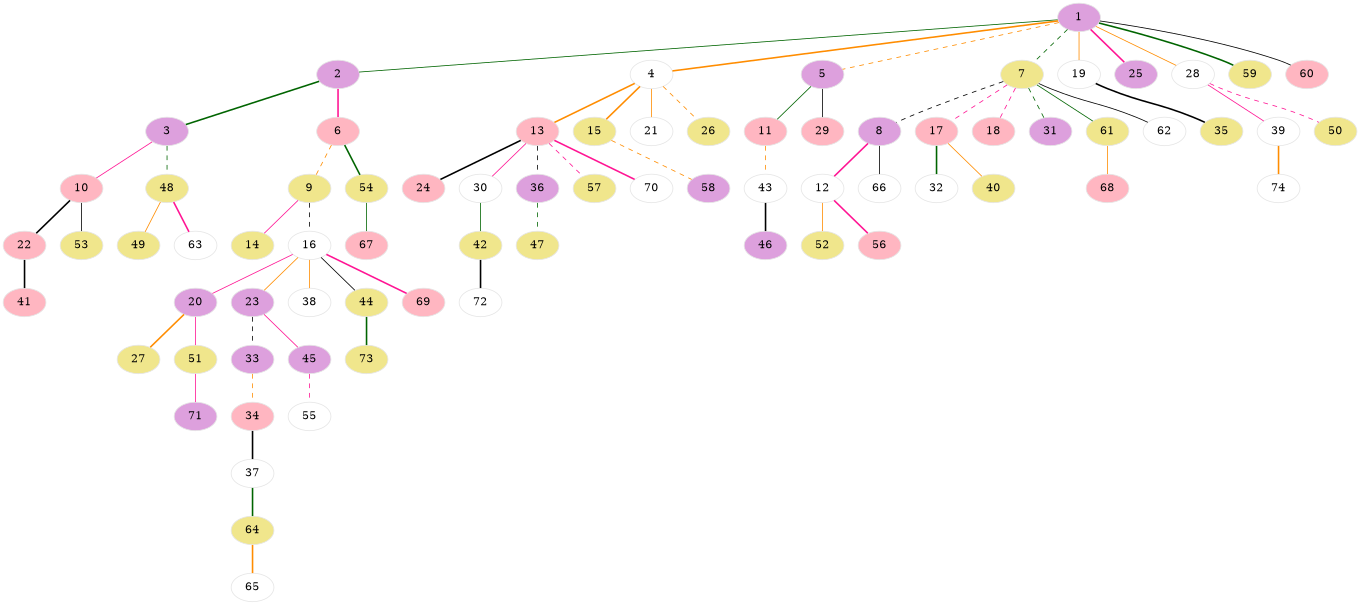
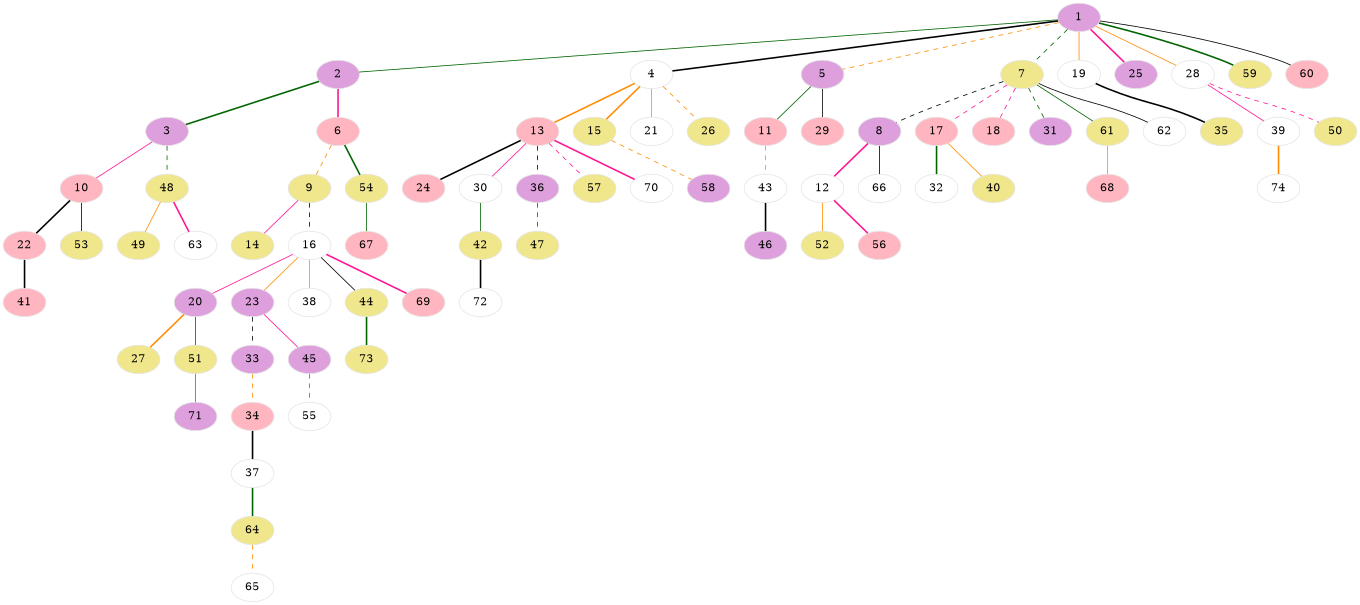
edge "1" -- "4": color darkorange -> black
edge "20" -- "51": color deeppink -> darkgreen
edge "64" -- "65": style bold -> dashed
